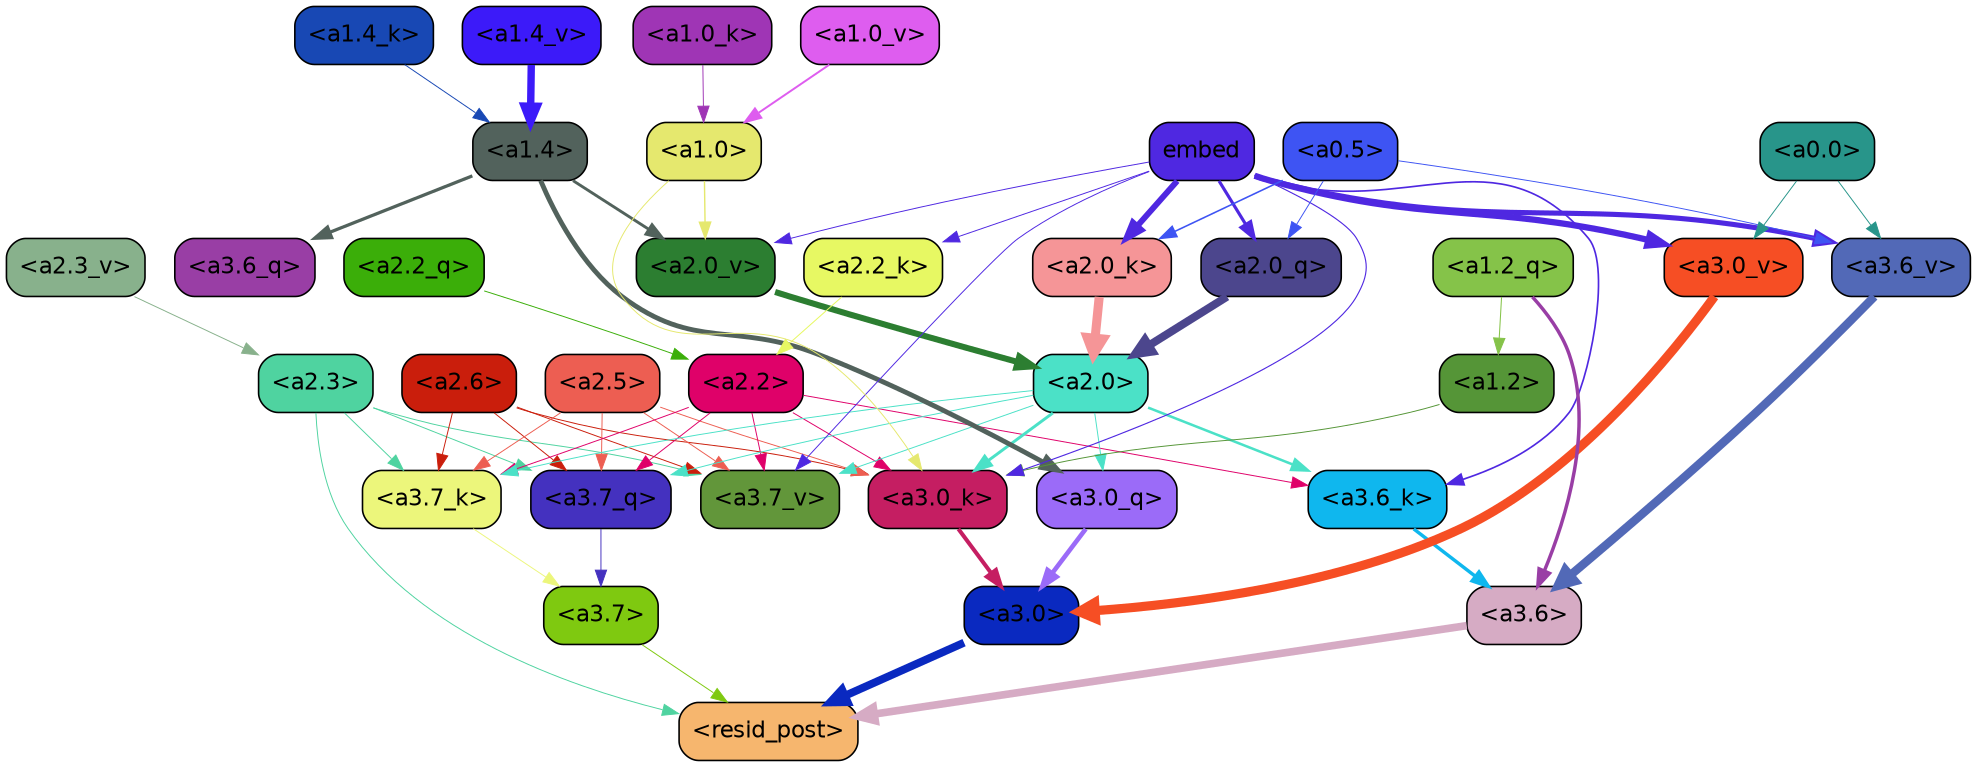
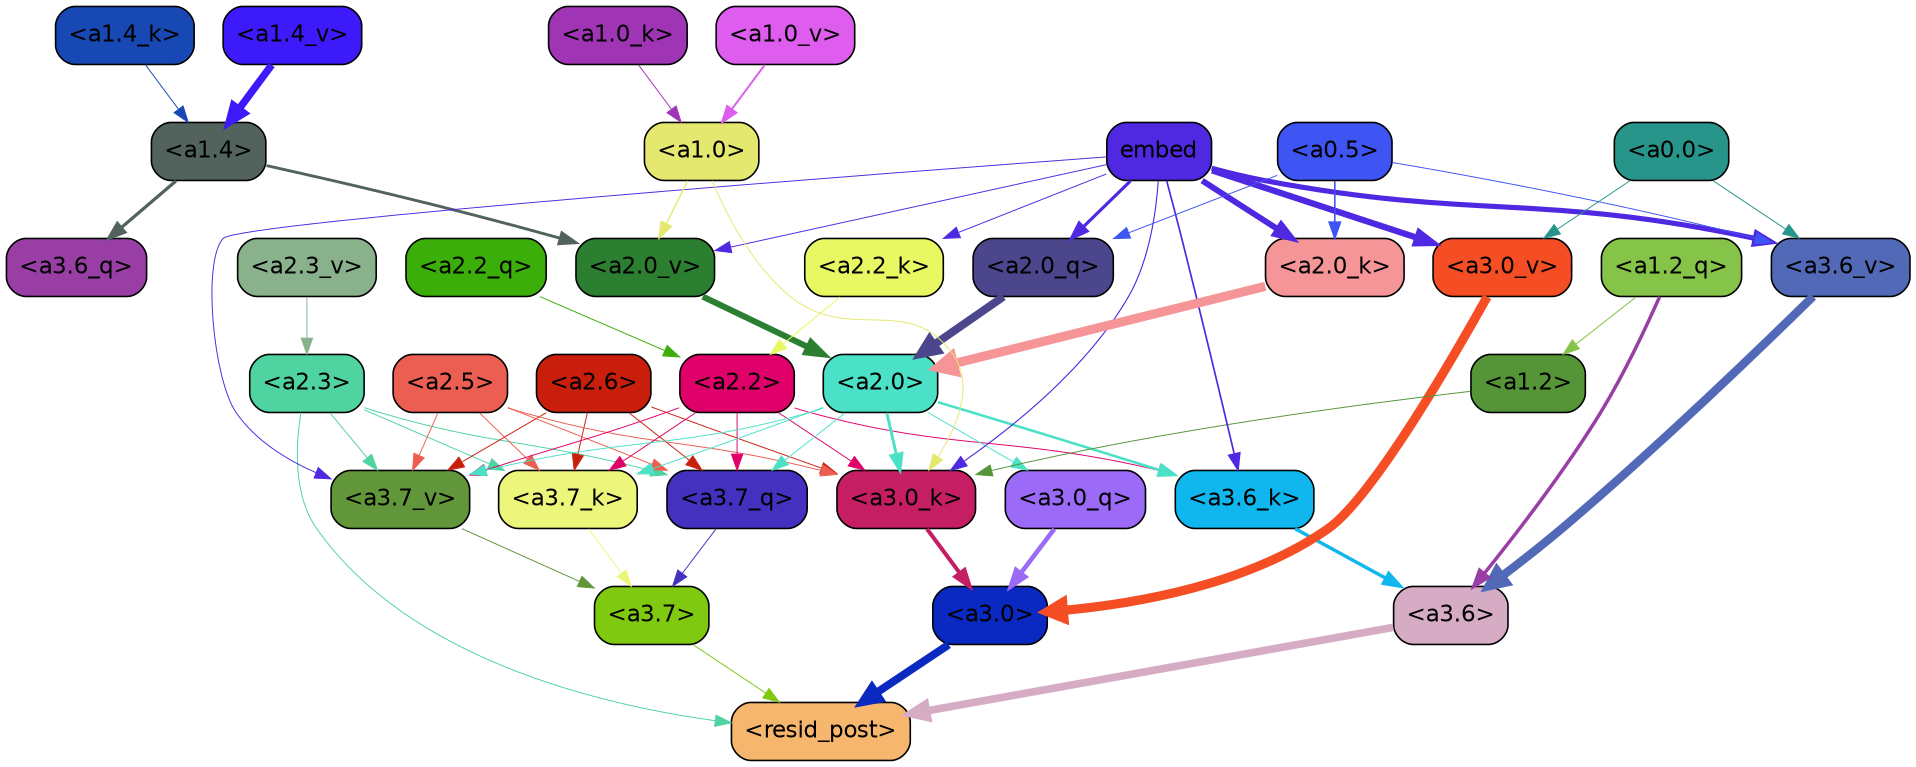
edge "<a1.4>" -> "<a3.0_q>": removed
edge "<a3.7_v>" -> "<a3.7>": added
